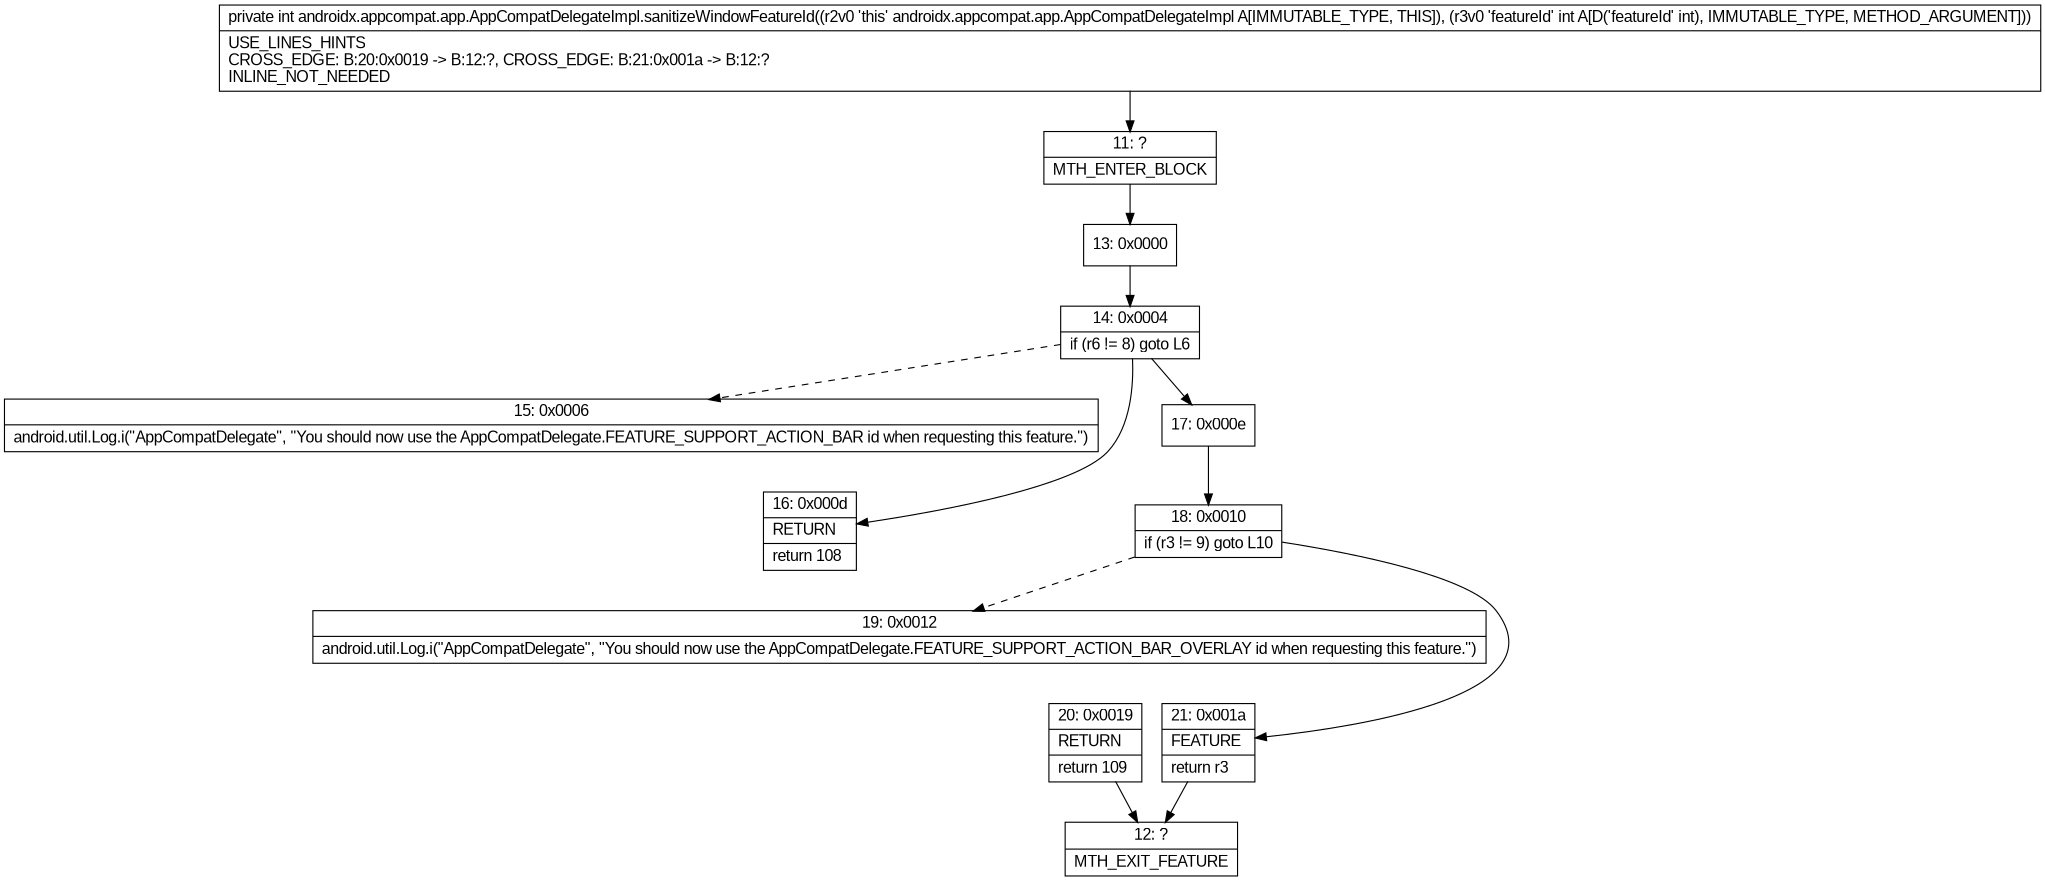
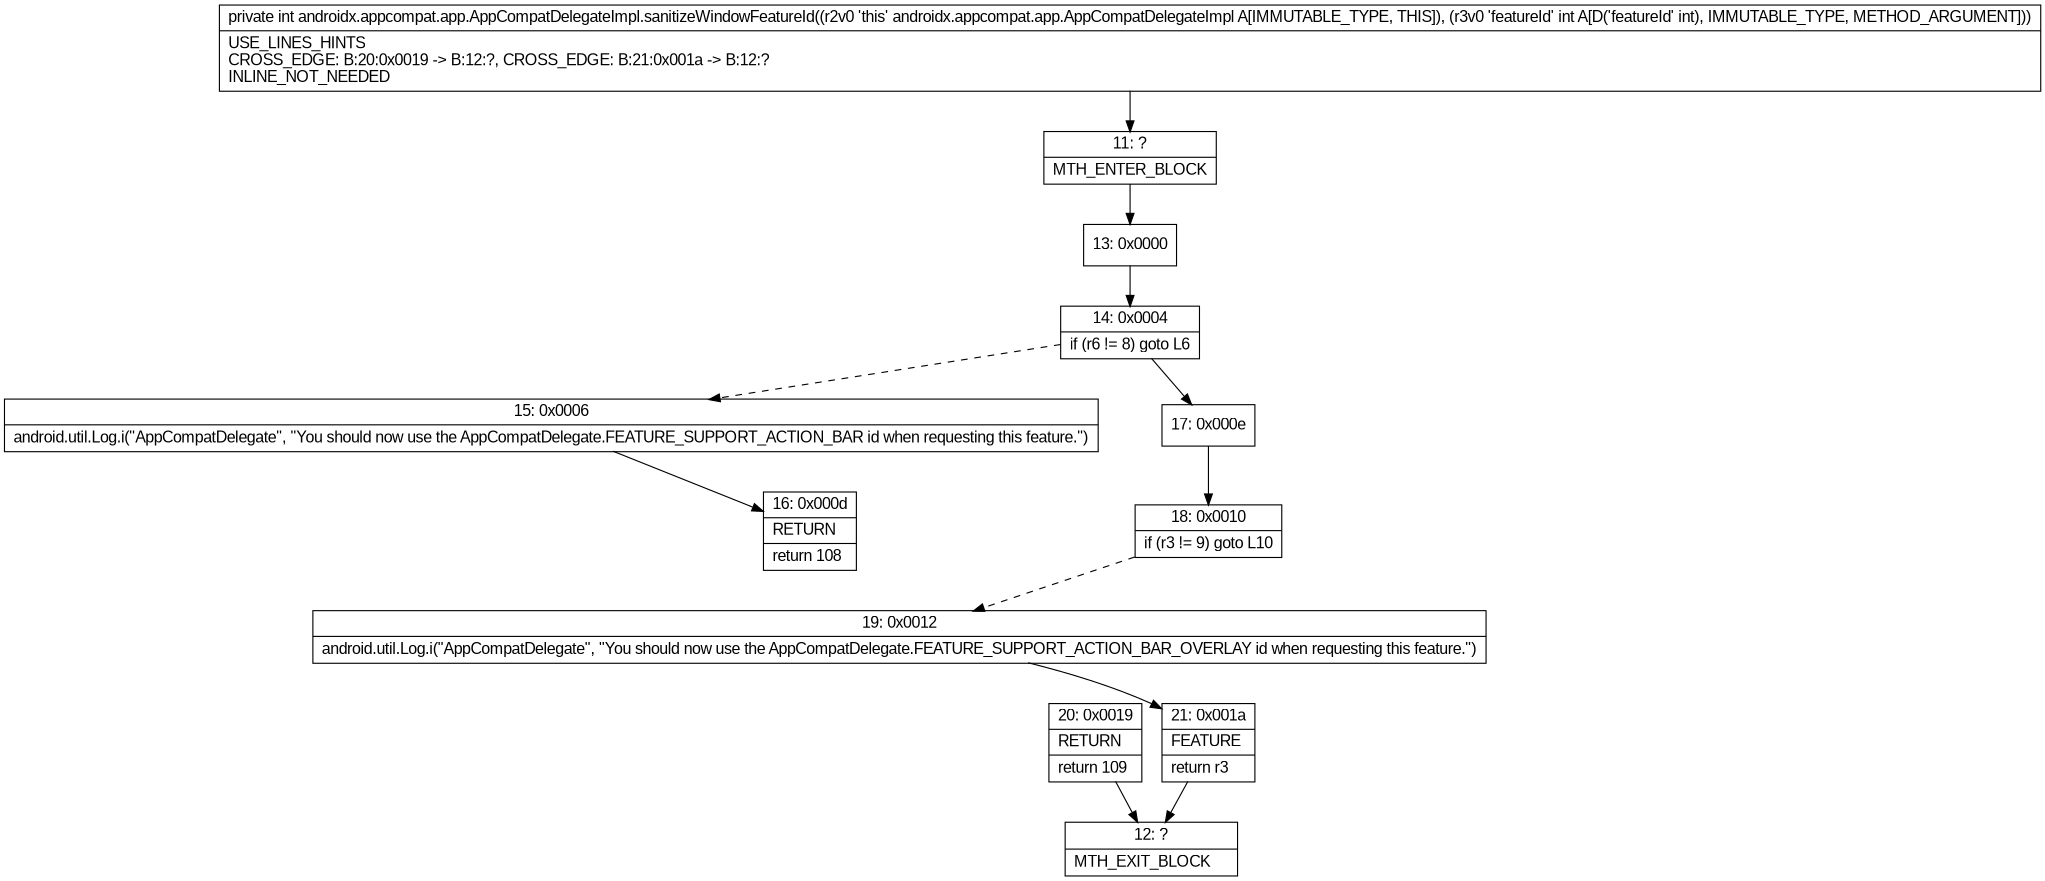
edge "14: 0x0004" -> "16: 0x000d": now "15: 0x0006" -> "16: 0x000d"
edge "18: 0x0010" -> "21: 0x001a": now "19: 0x0012" -> "21: 0x001a"
node "12: ?": text "MTH_EXIT_FEATURE" -> "MTH_EXIT_BLOCK"
